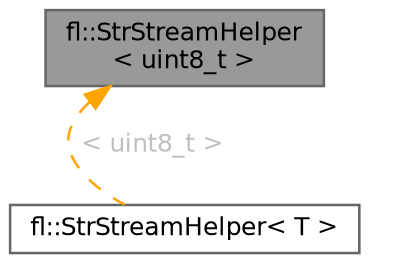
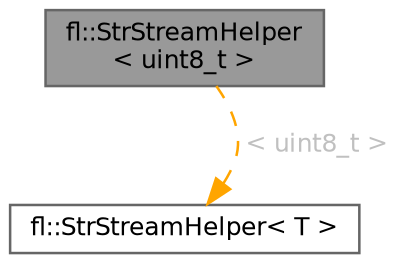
edge "fl::StrStreamHelper< T >" -> "fl::StrStreamHelper < uint8_t >": reversed
